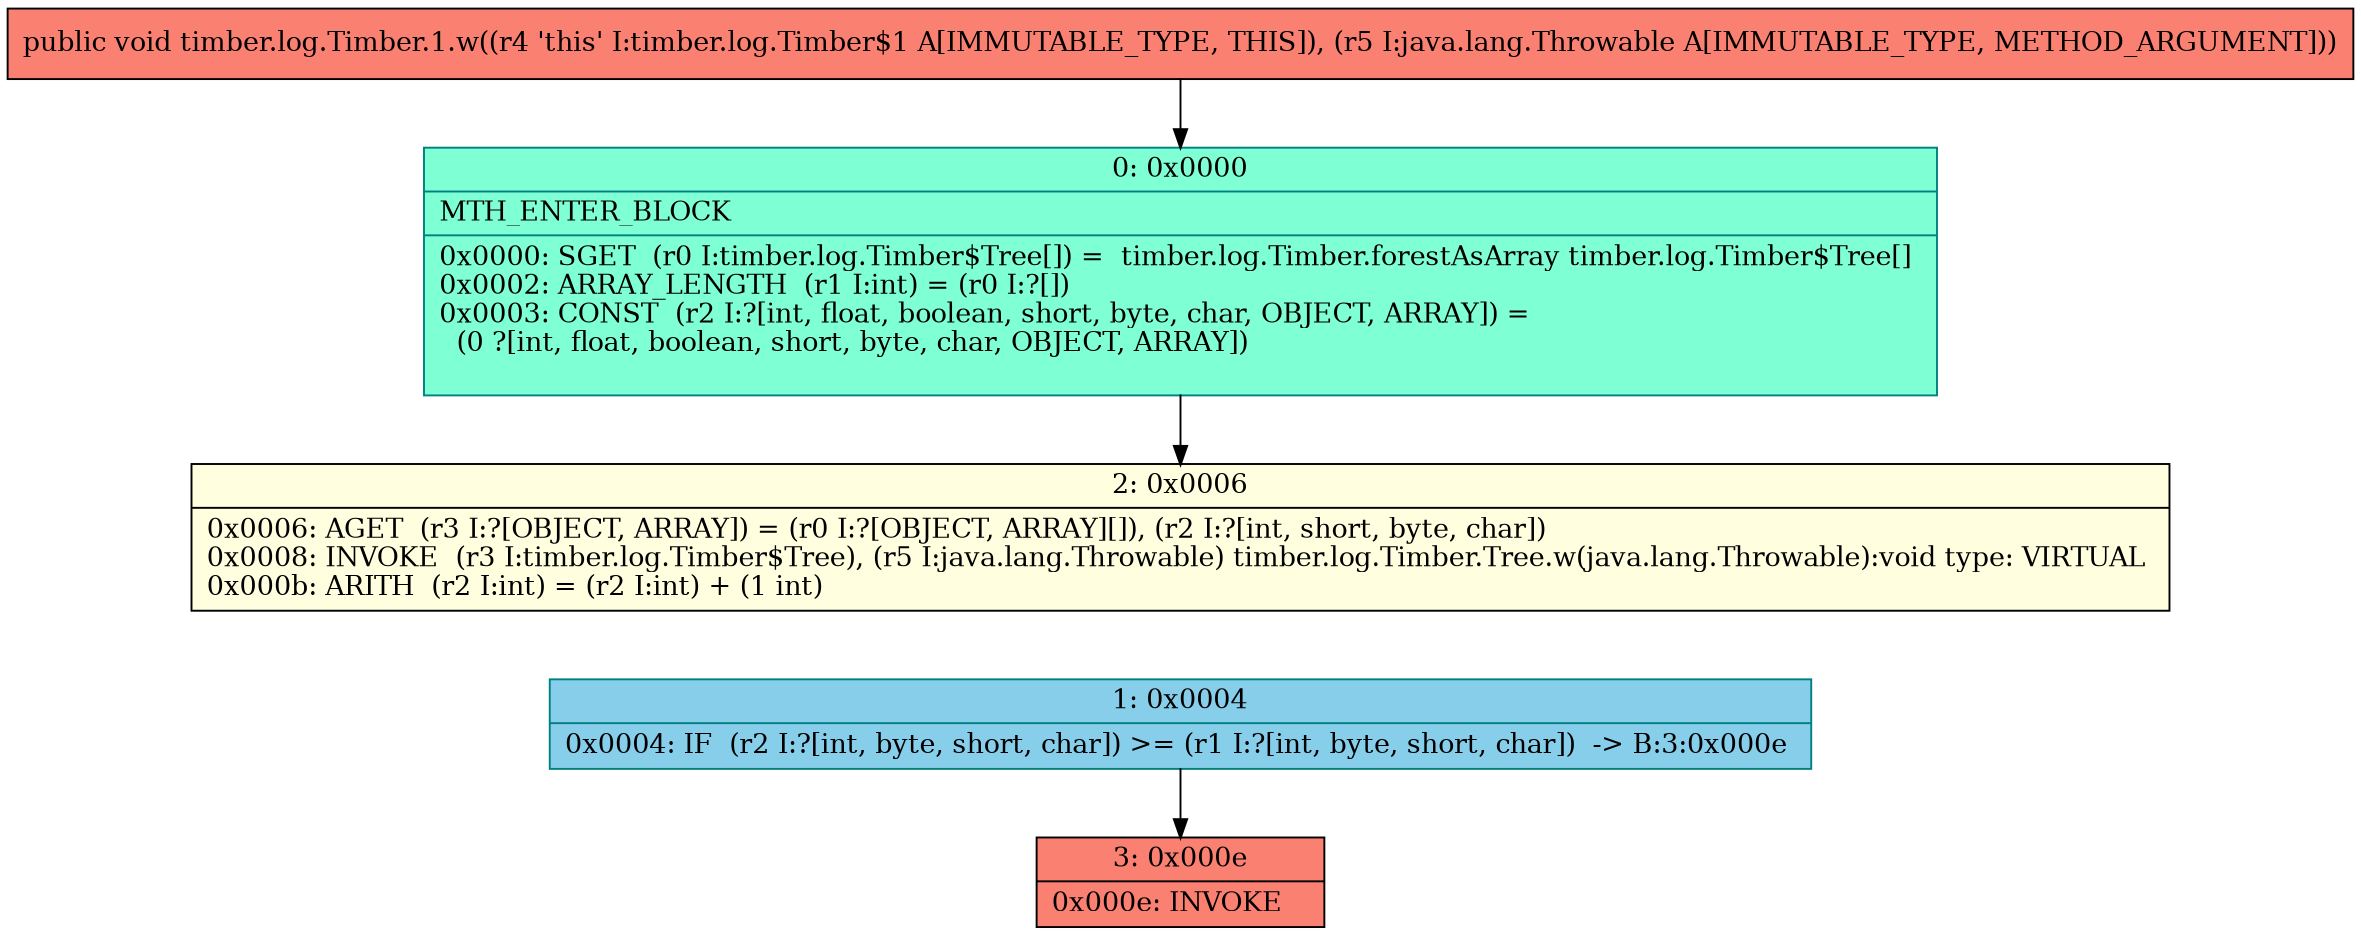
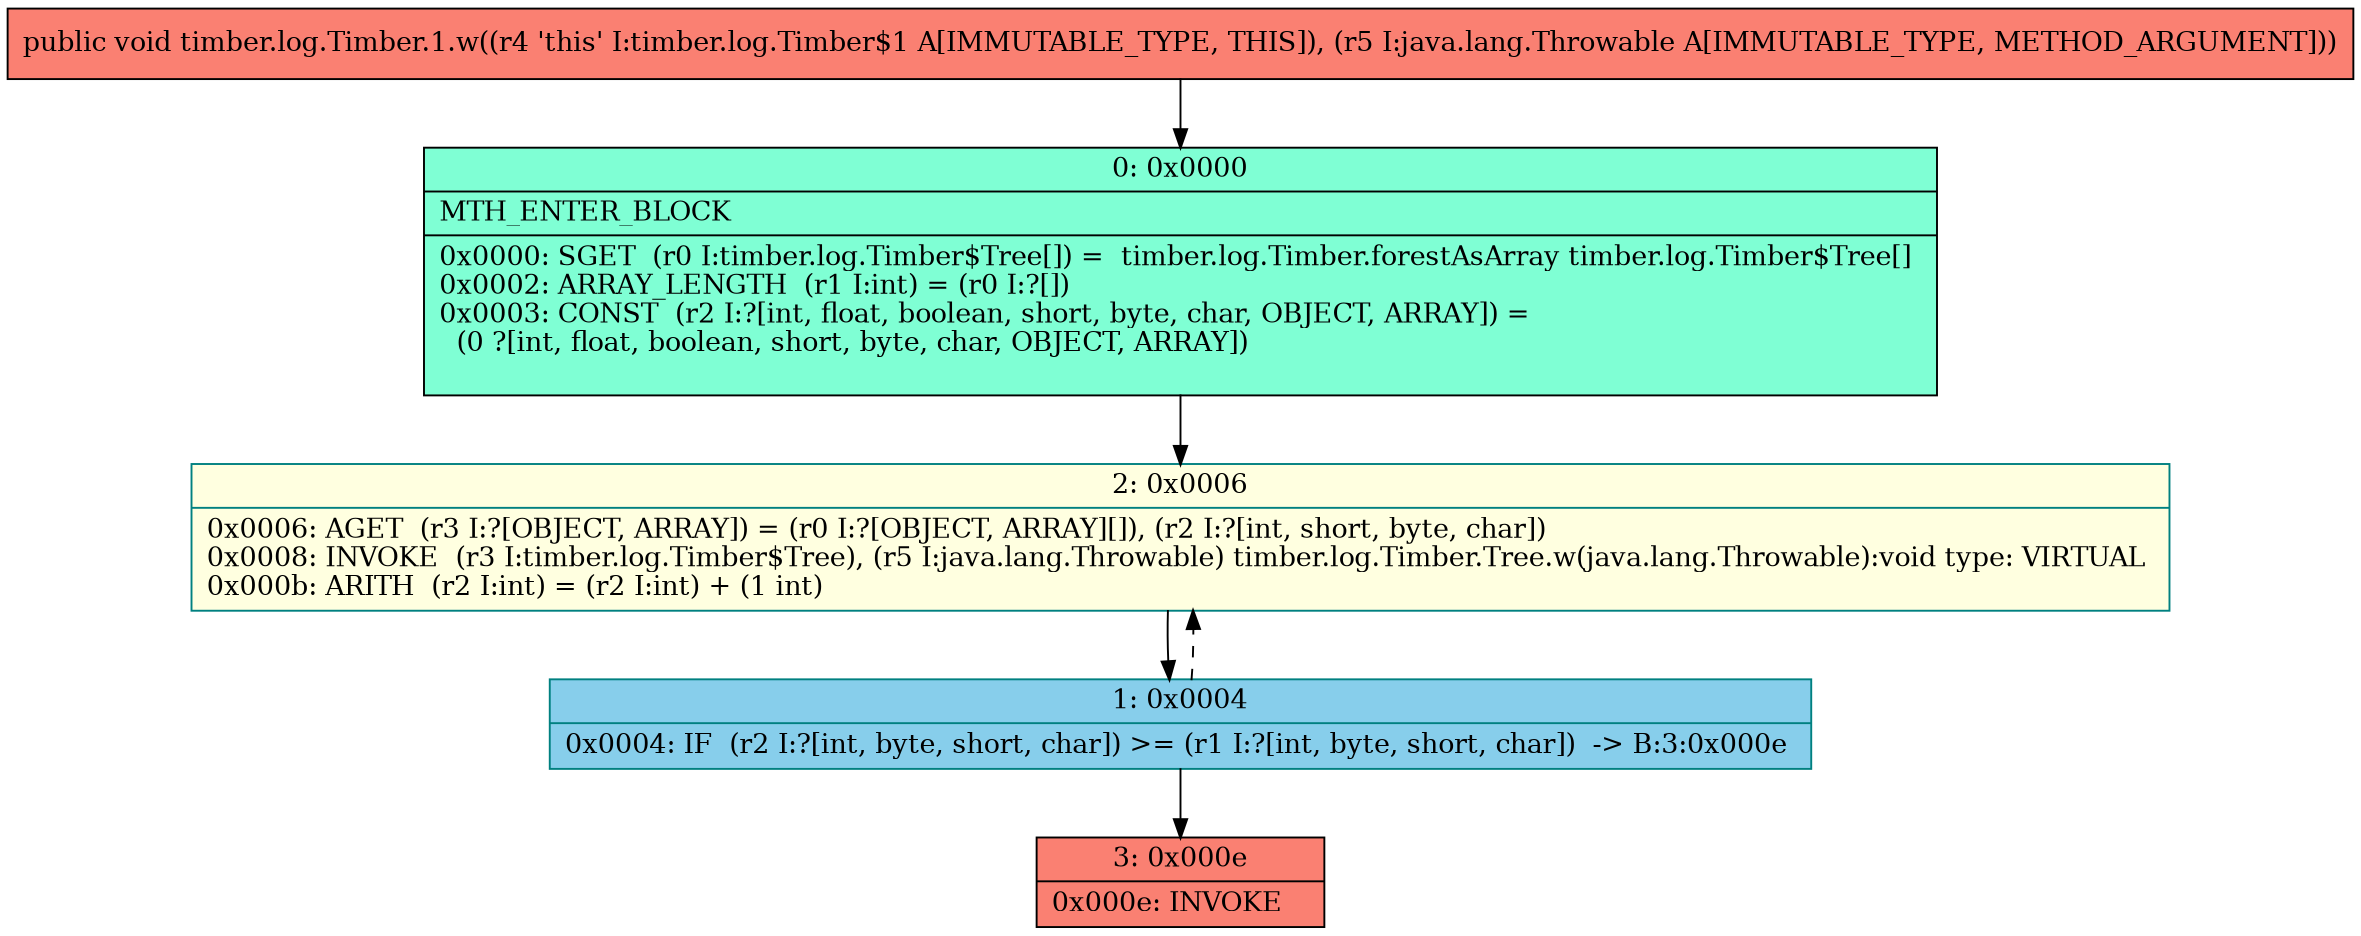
node "0: 0x0000": color teal -> black
node "2: 0x0006": color black -> teal
edge "2: 0x0006" -> "1: 0x0004": added
edge "1: 0x0004" -> "2: 0x0006": added
